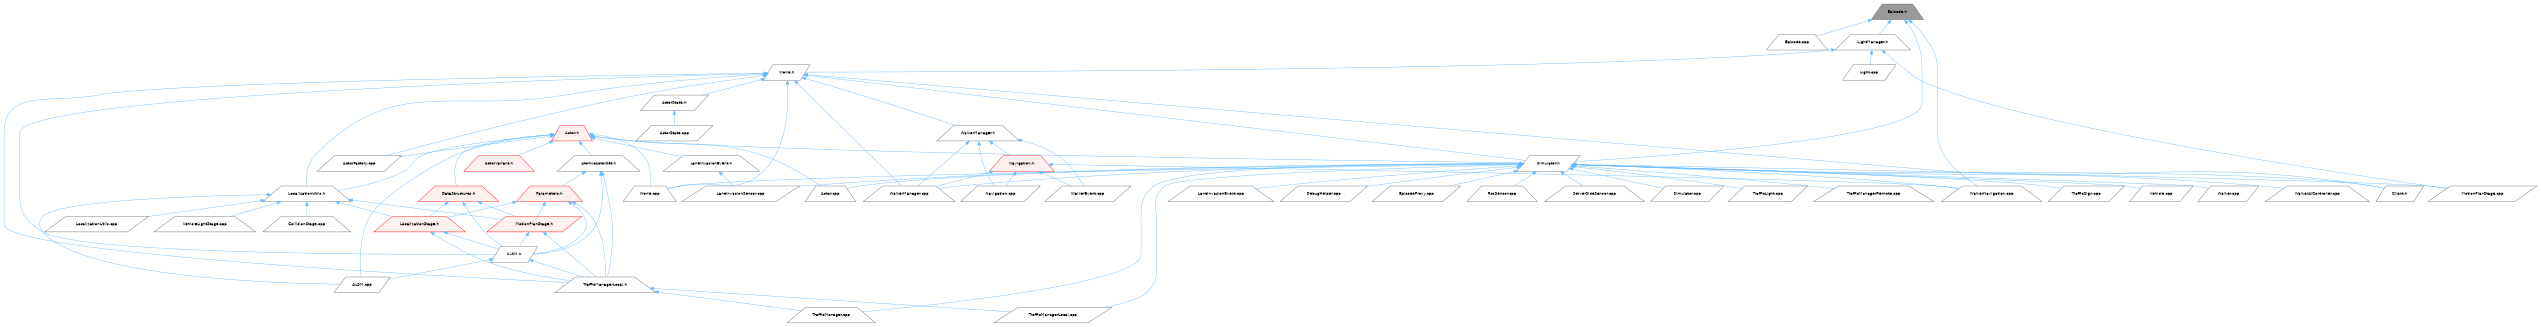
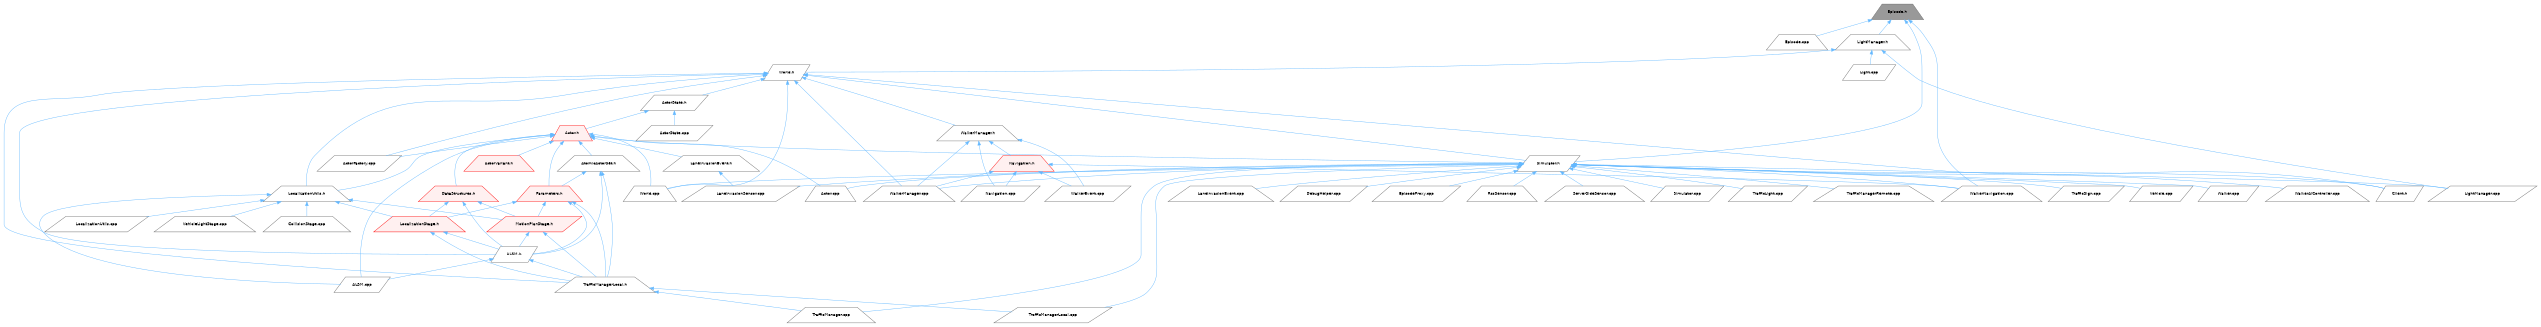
edge "Actor.h" -> "ActorState.h": added
edge "Parameters.h" -> "Actor.h": added
node "MotionPlanStage.cpp": label "MotionPlanStage.cpp" -> "LightManager.cpp"
